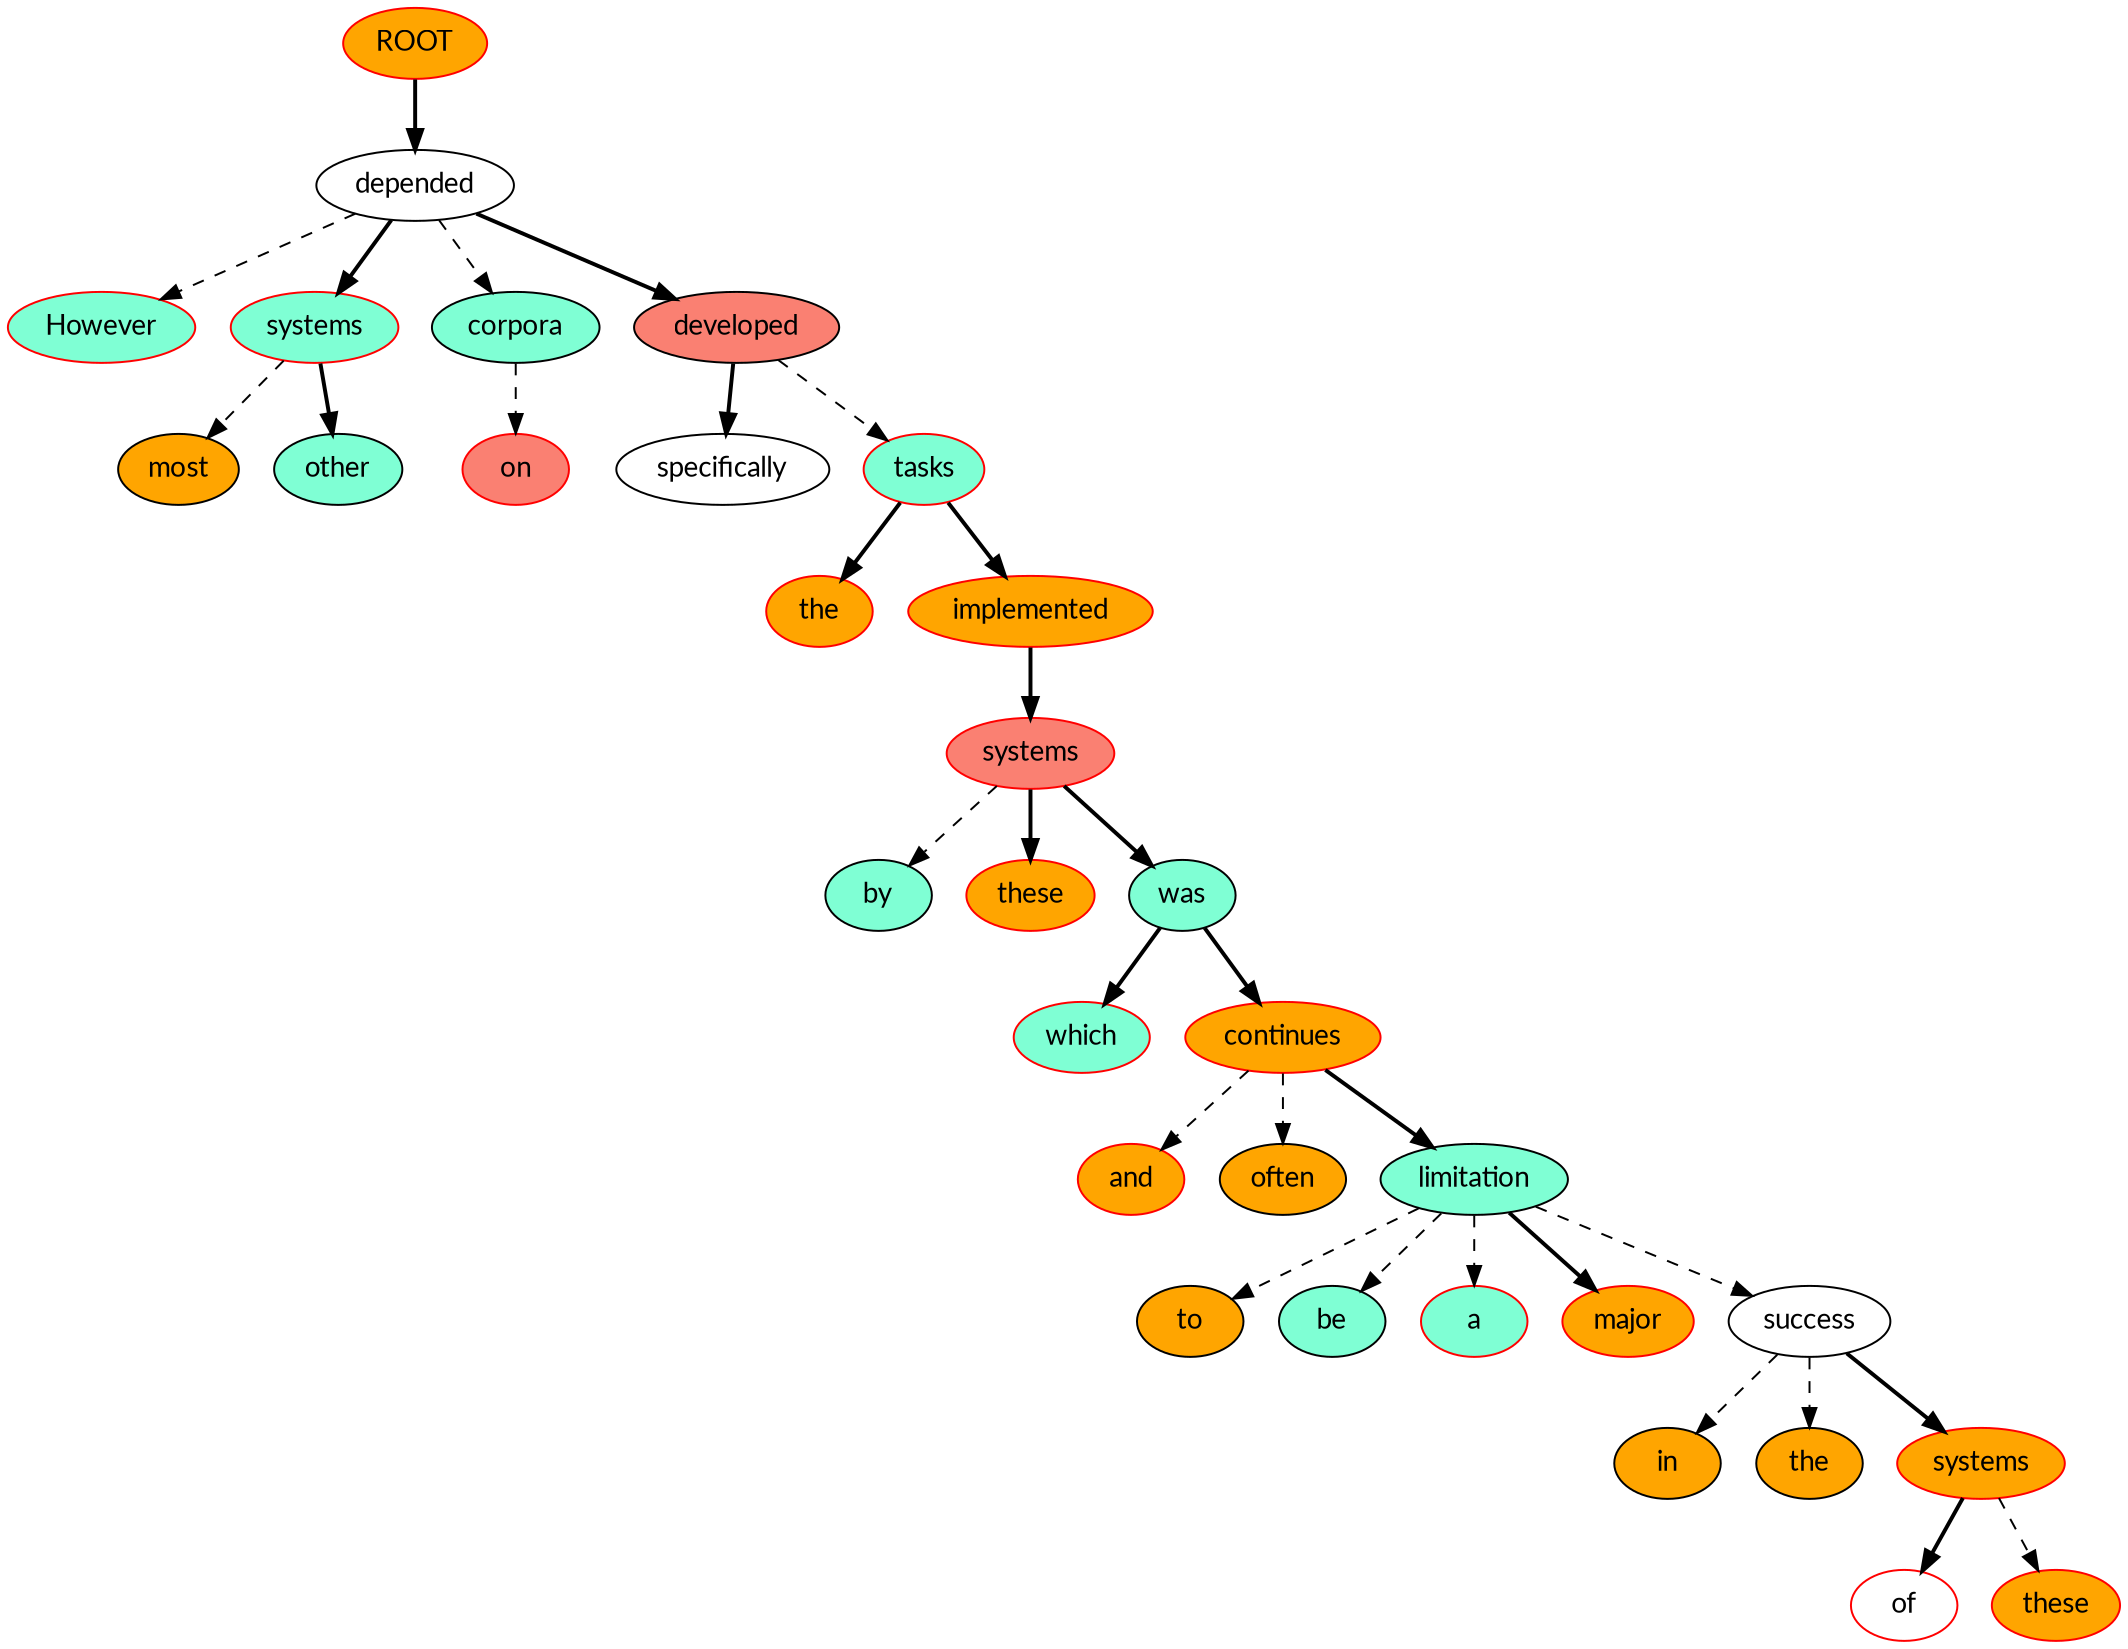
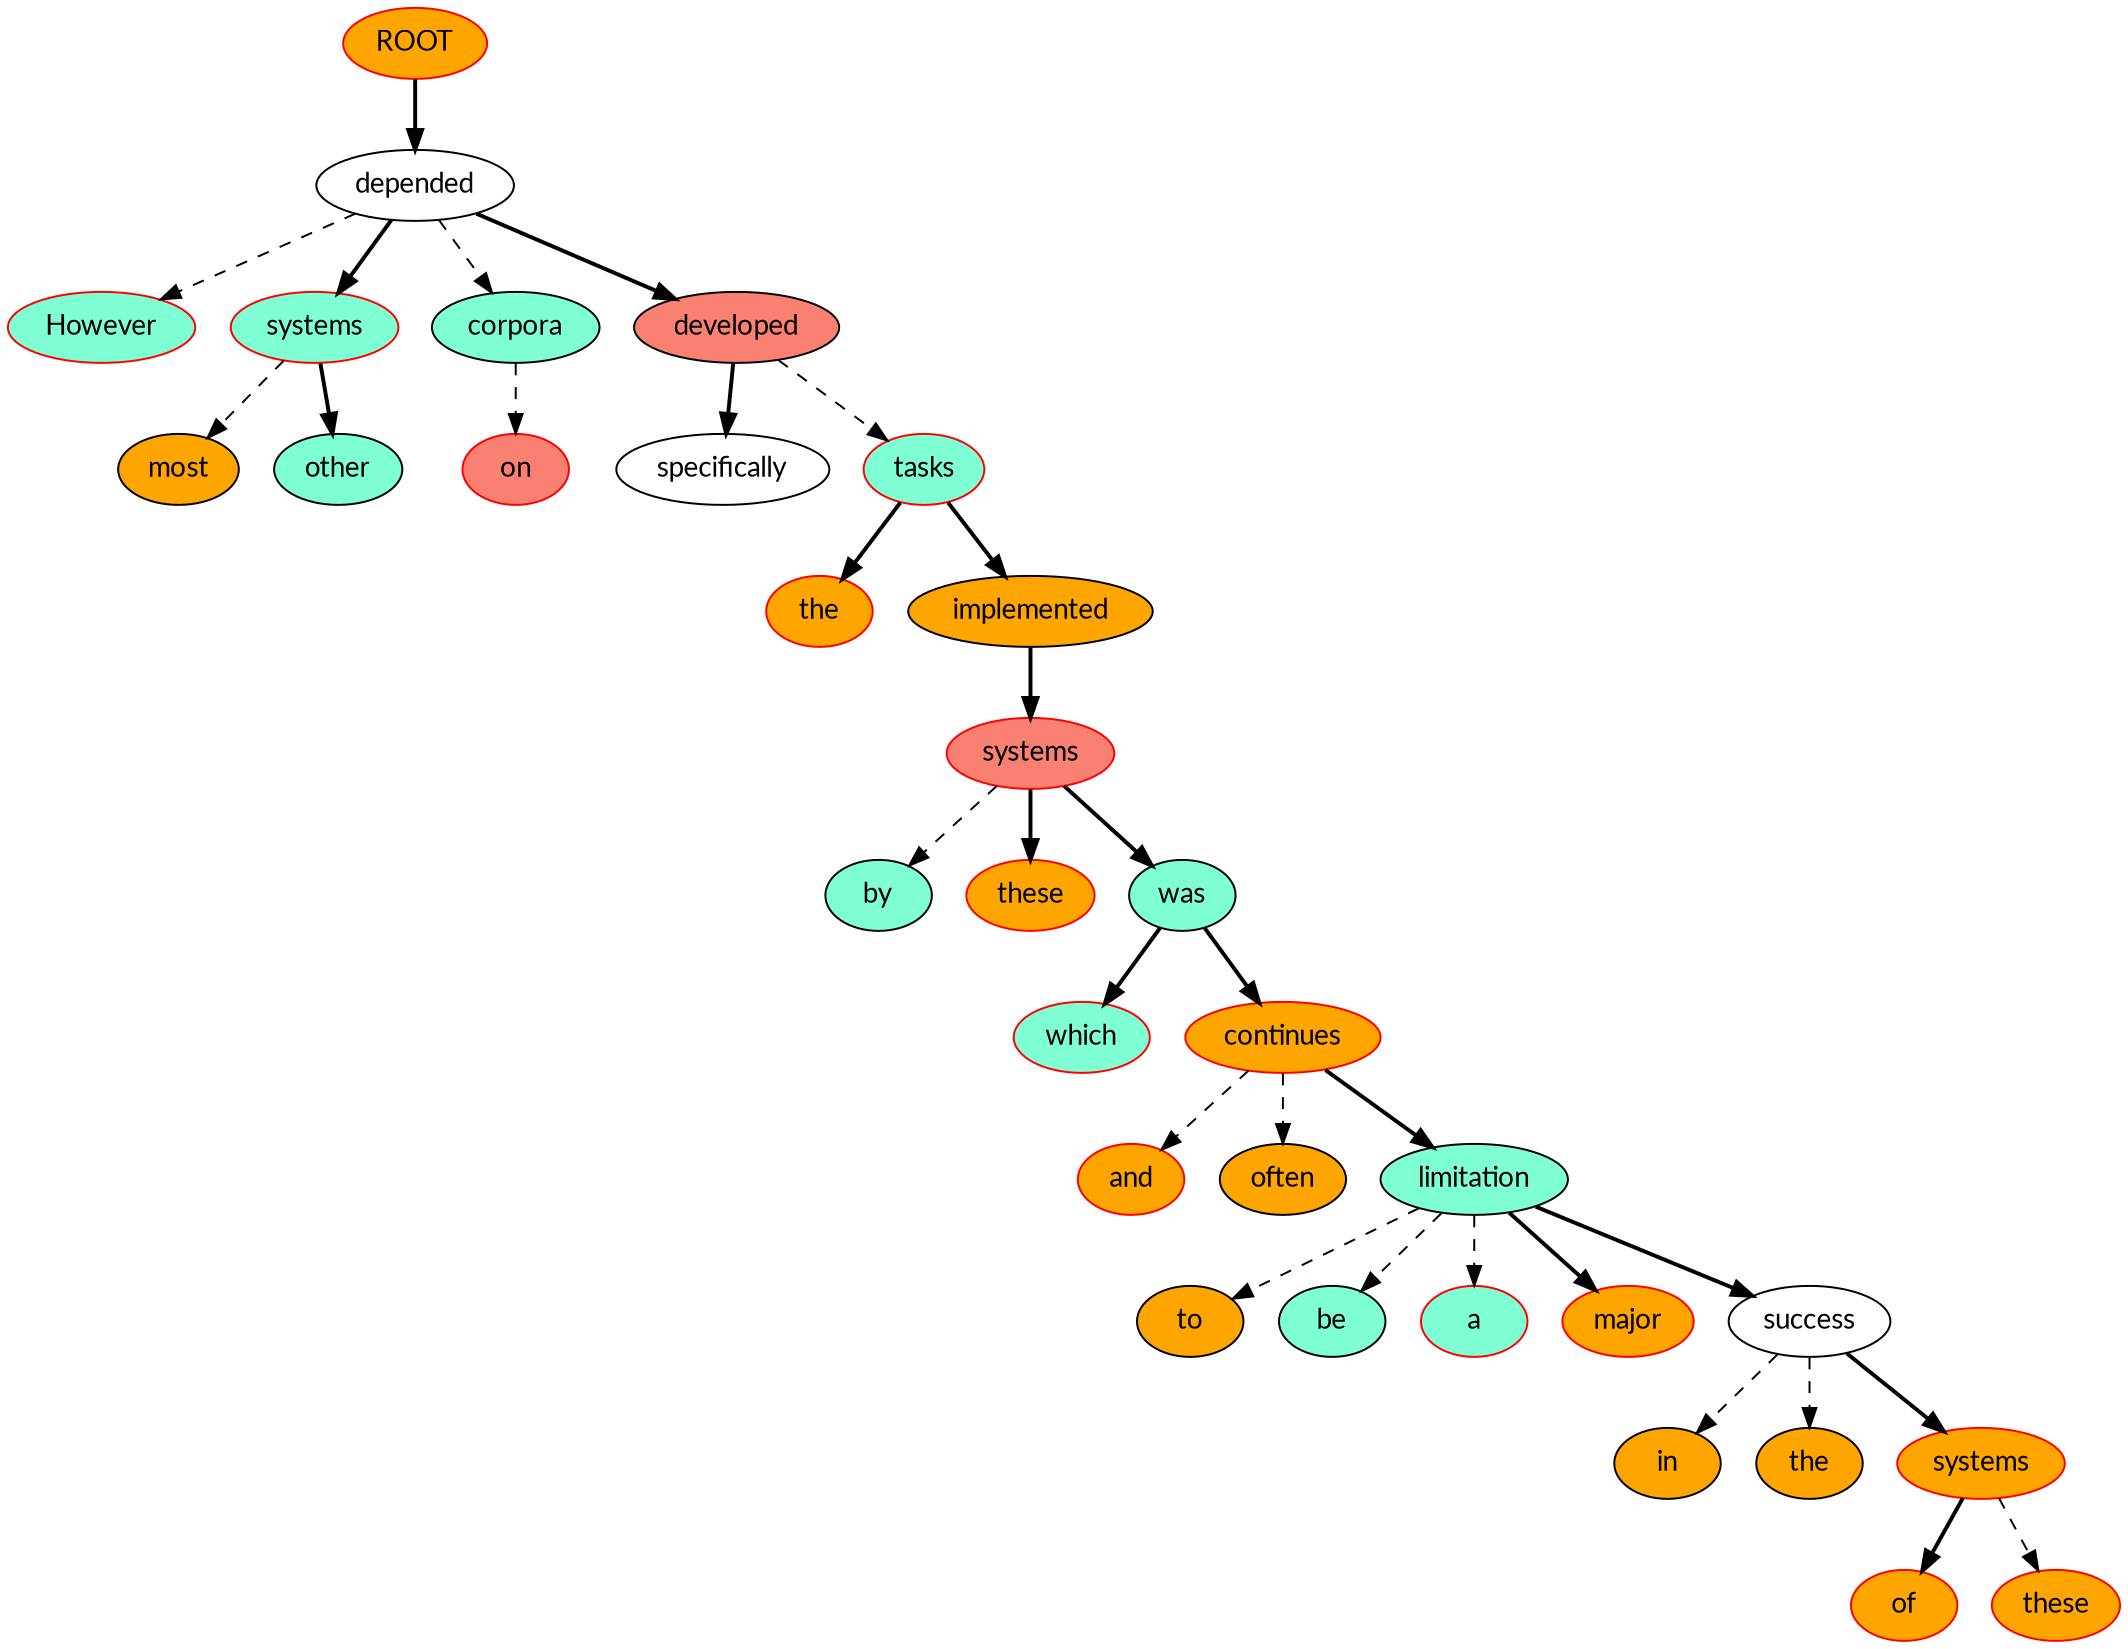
node "implemented": color red -> black
edge "limitation" -> "success": style dashed -> bold
node "of": fillcolor white -> orange
